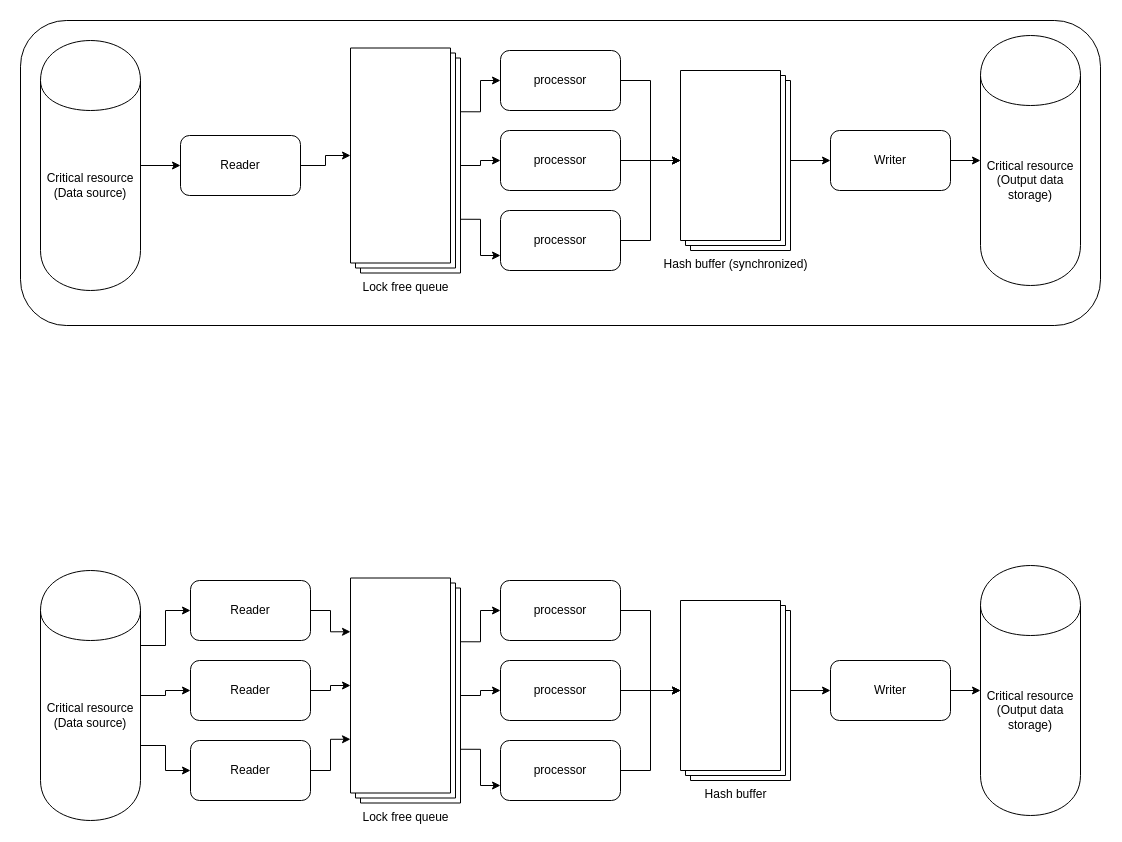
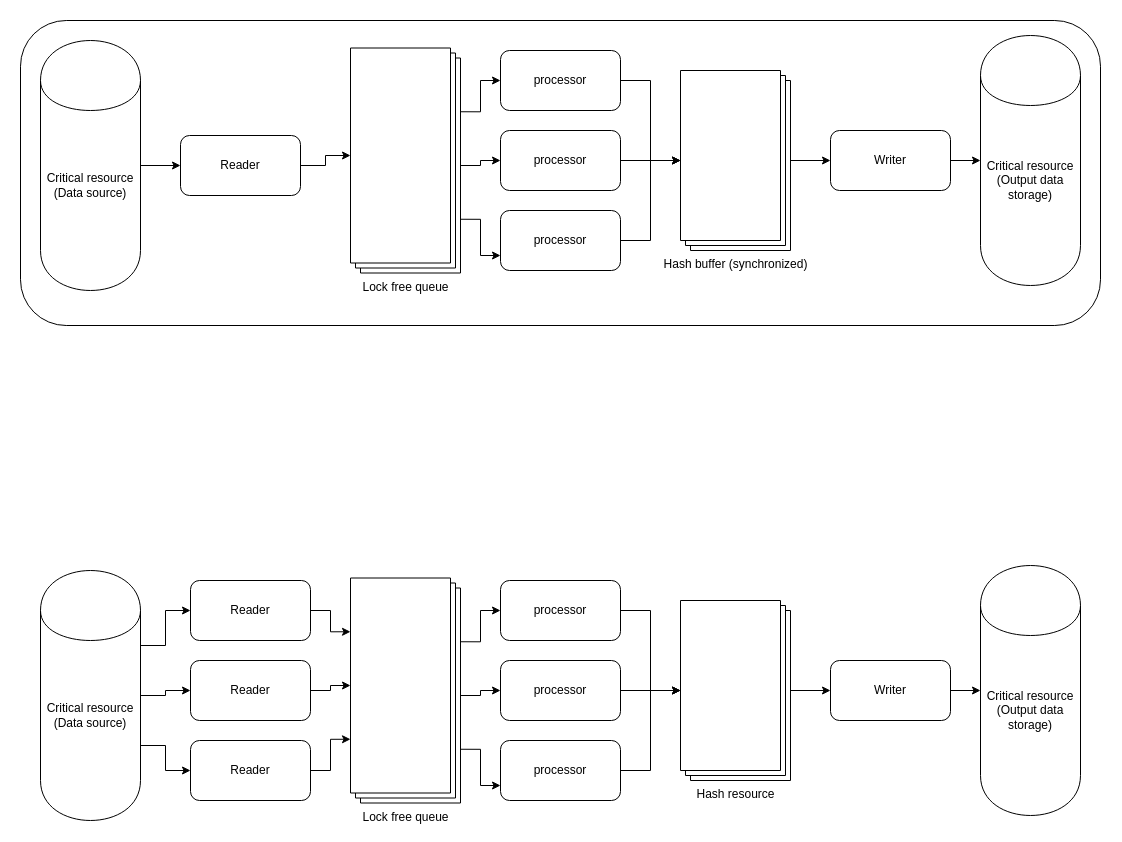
node "Hash buffer": label "Hash buffer" -> "Hash resource"
